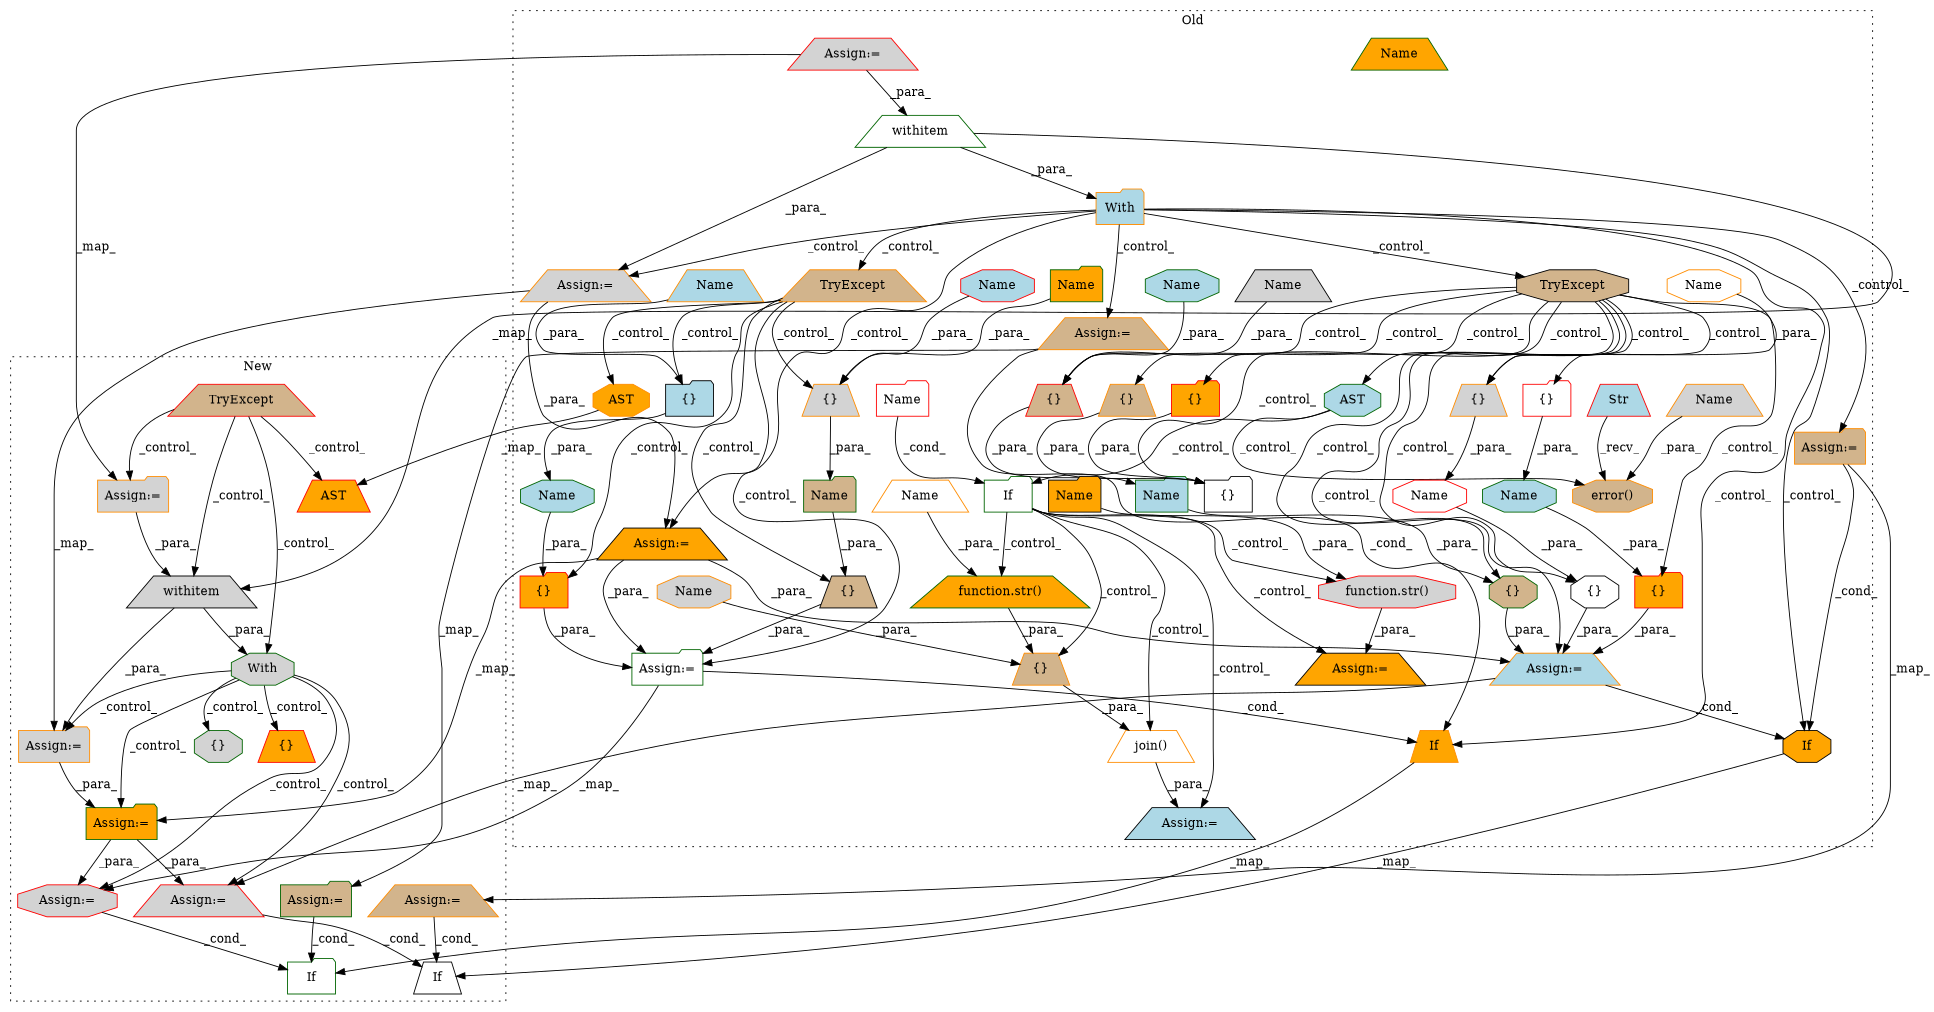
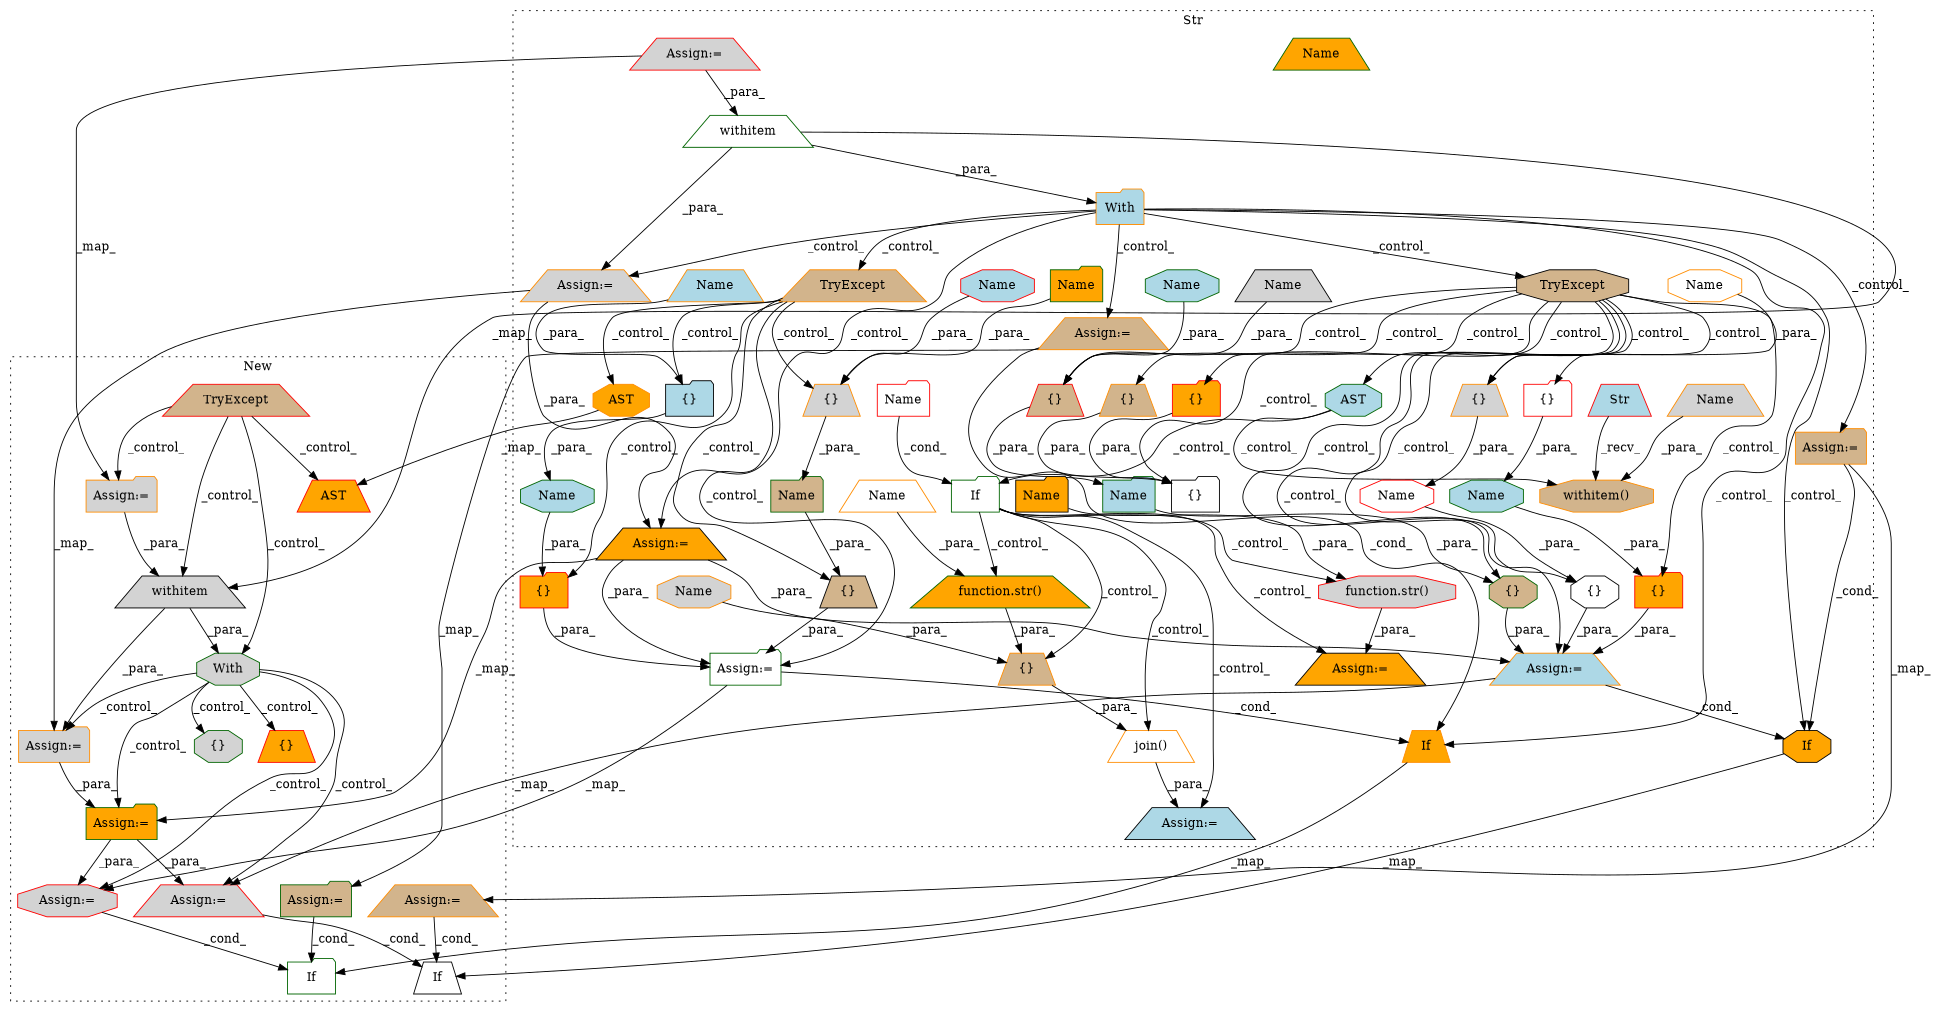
cluster "Old": label "Old" -> "Str"
node "error()": label "error()" -> "withitem()"
